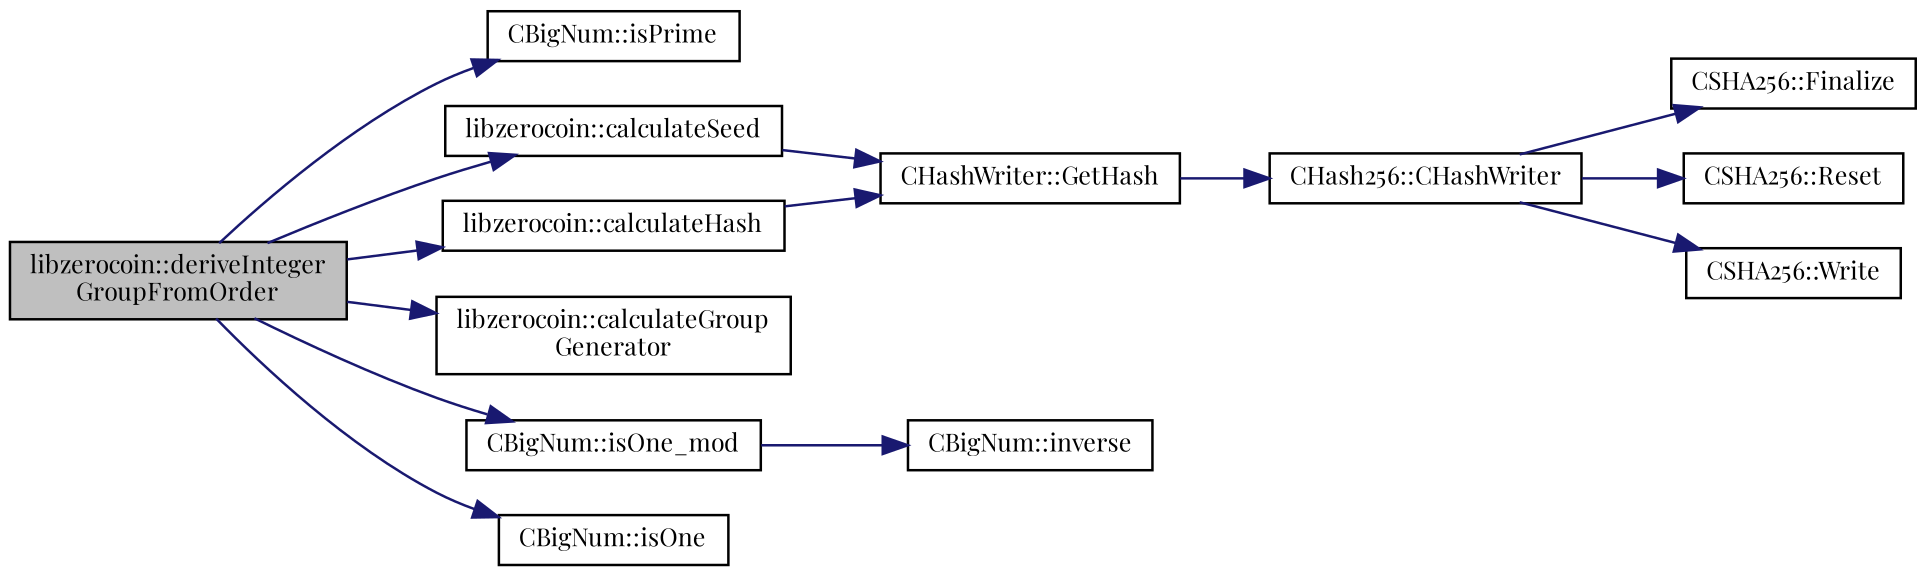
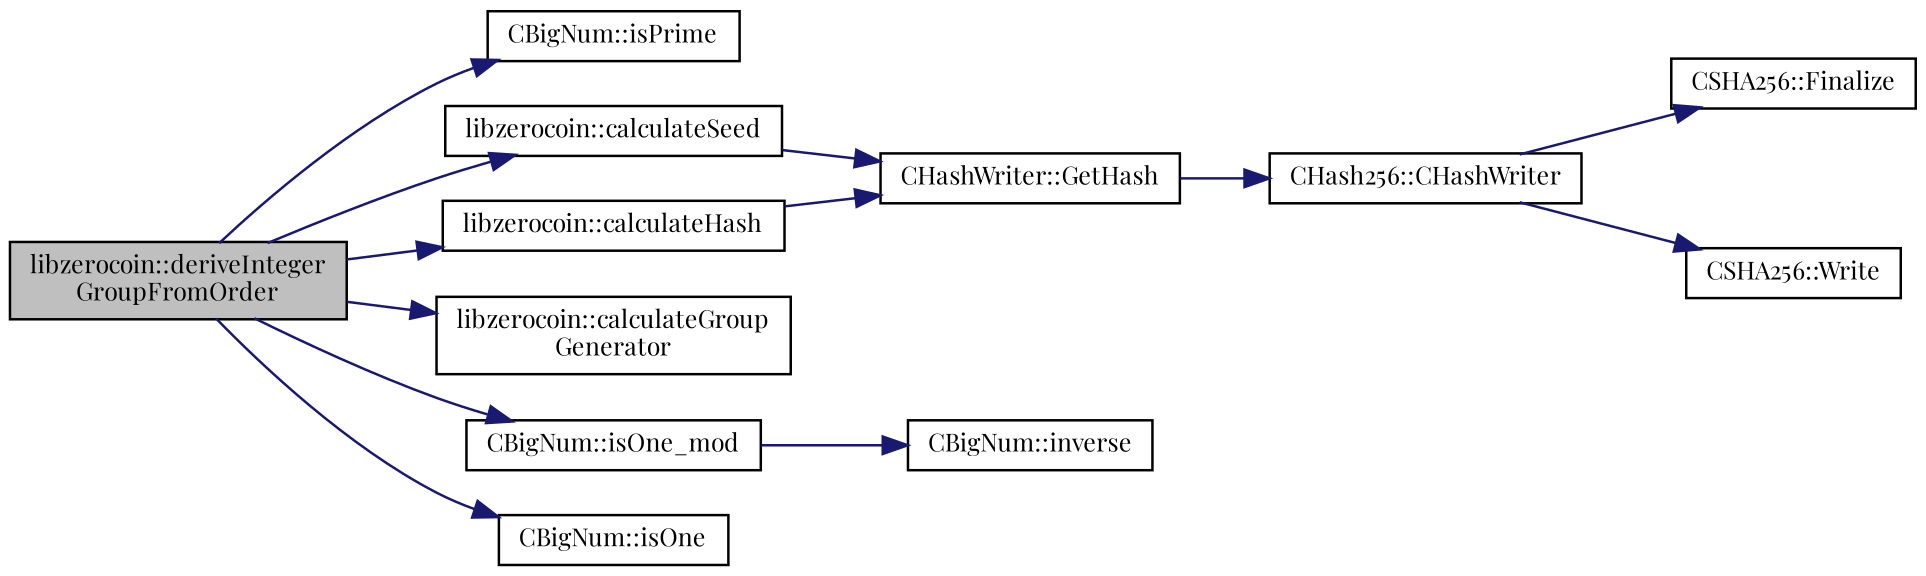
node "CSHA256::Reset": removed
